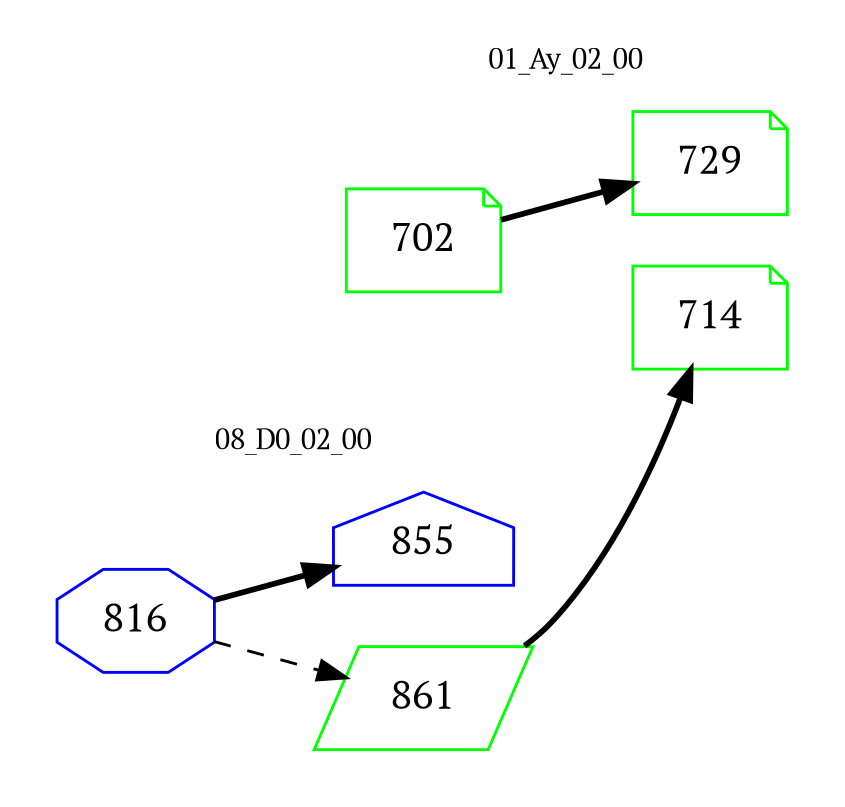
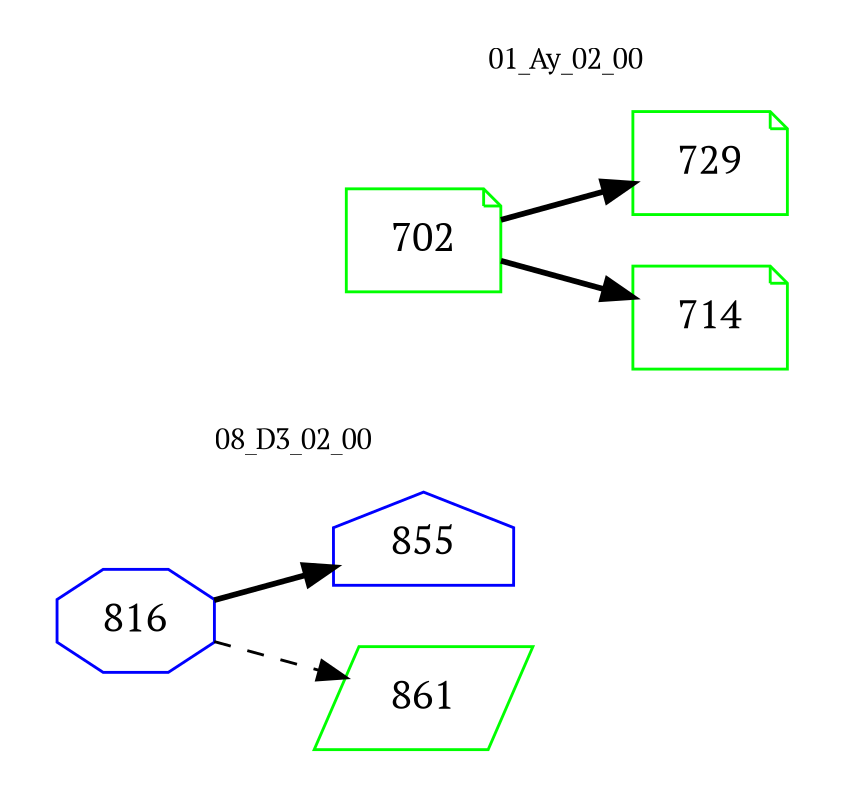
cluster "08_D0_02_00": label "08_D0_02_00" -> "08_D3_02_00"
edge "861" -> "714": now "702" -> "714"
